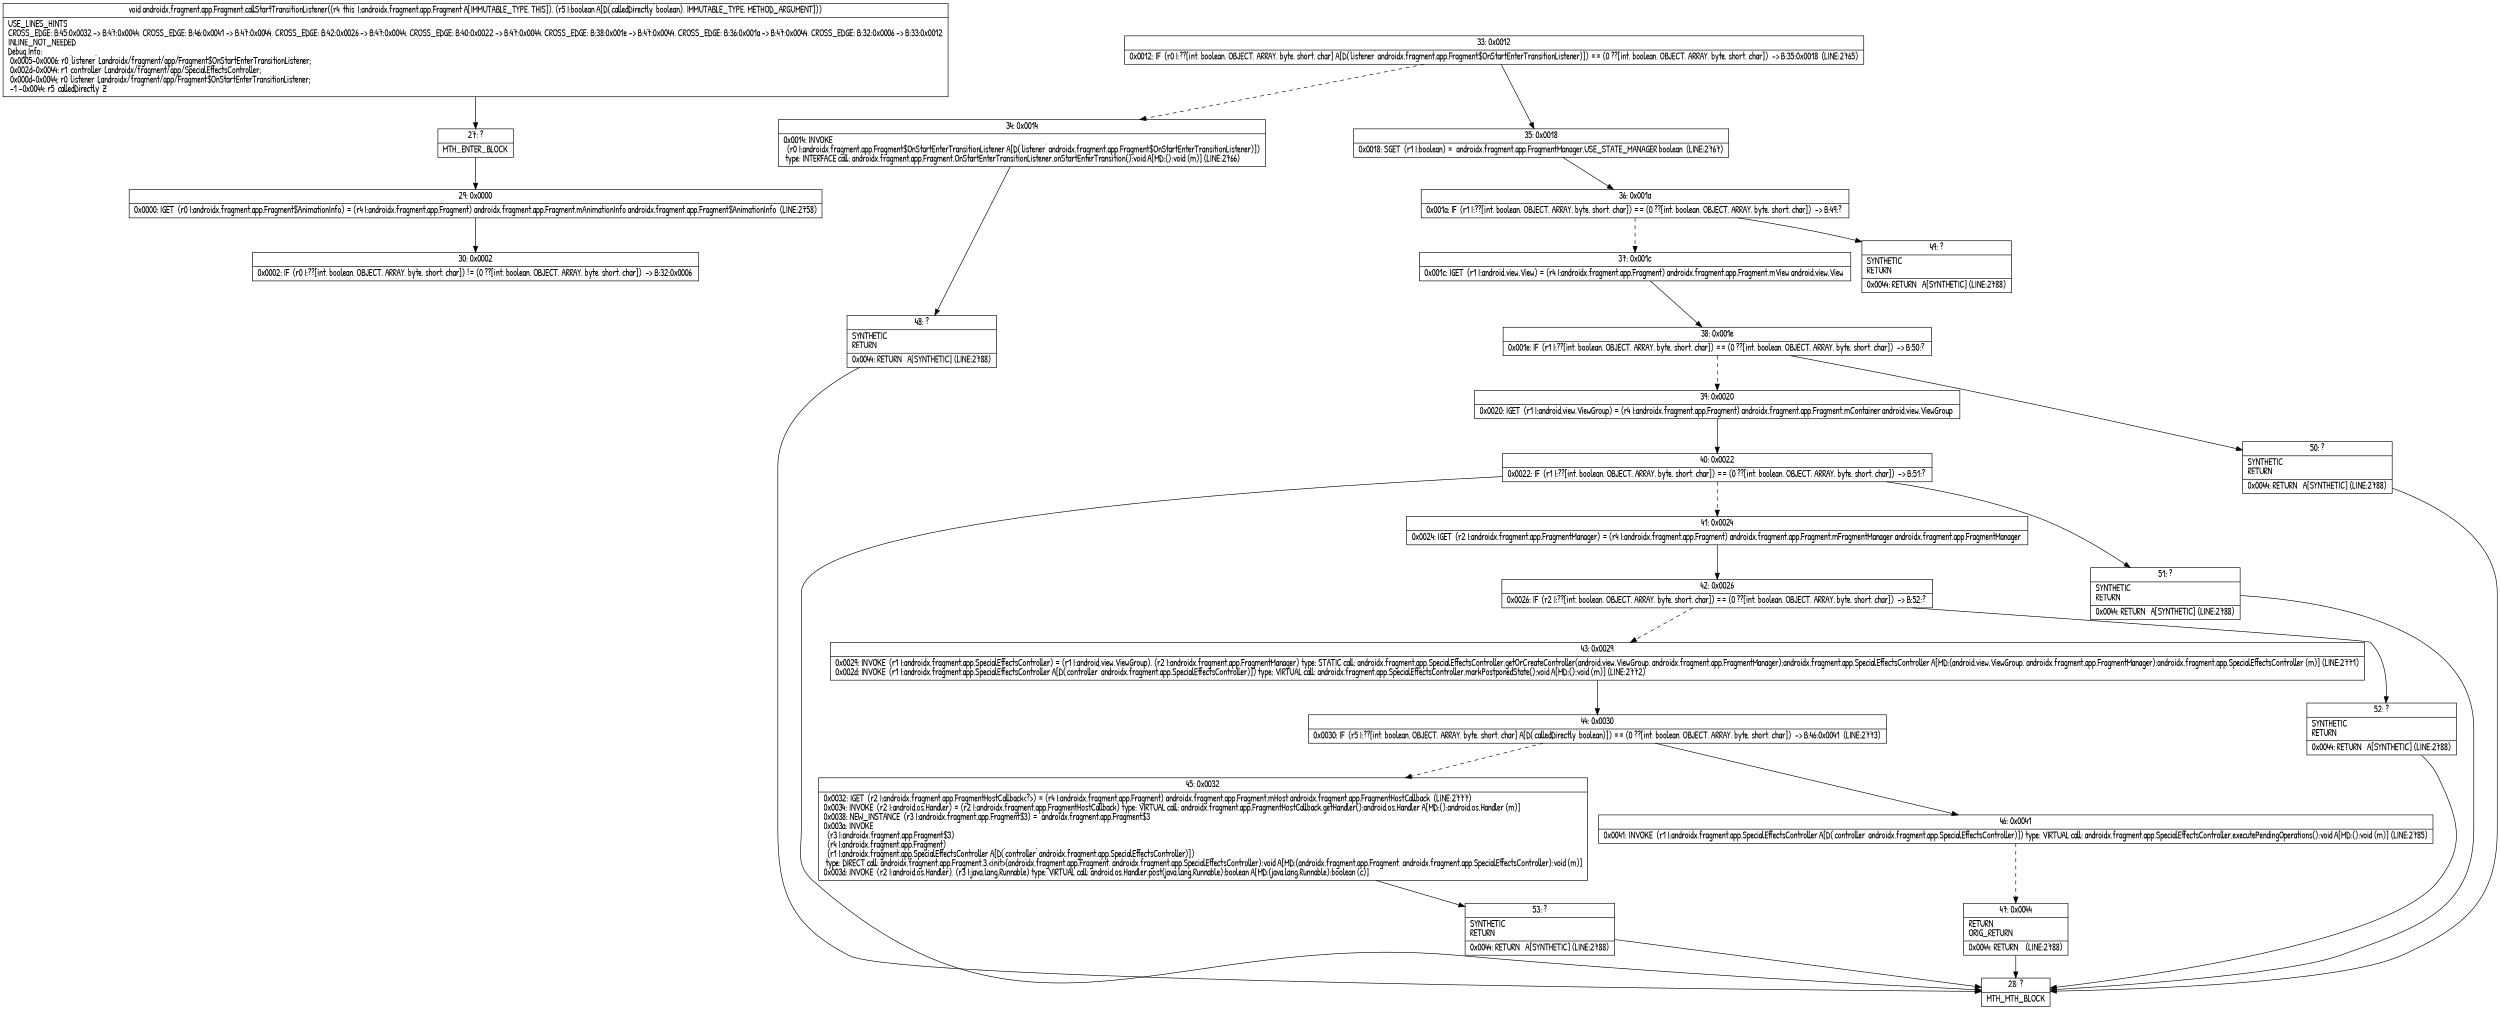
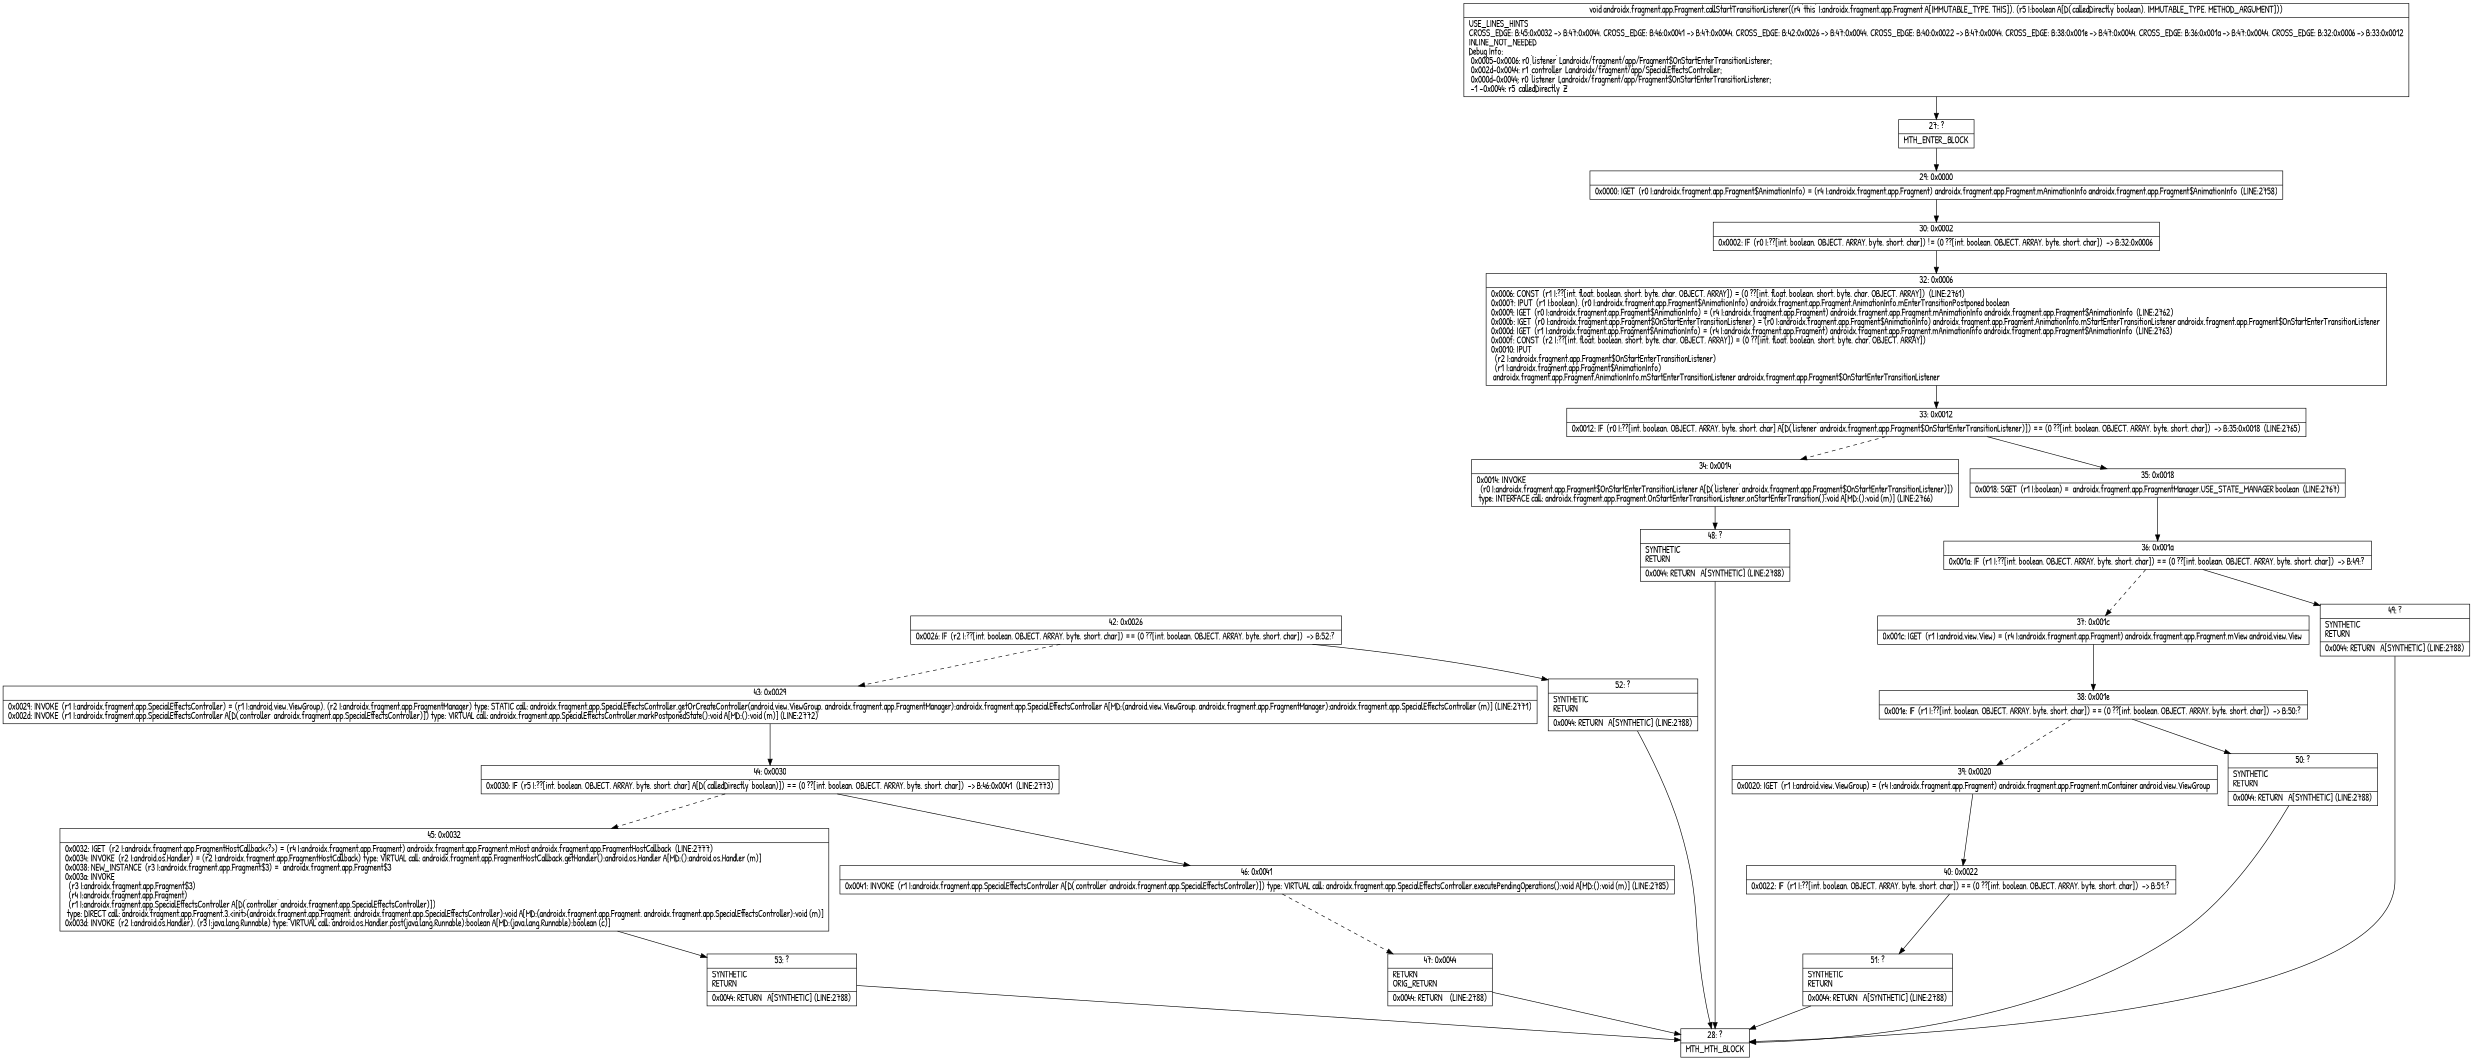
node "32: 0x0006": added
node "41: 0x0024": removed
edge "40: 0x0022" -> "28: ?": now "49: ?" -> "28: ?"
